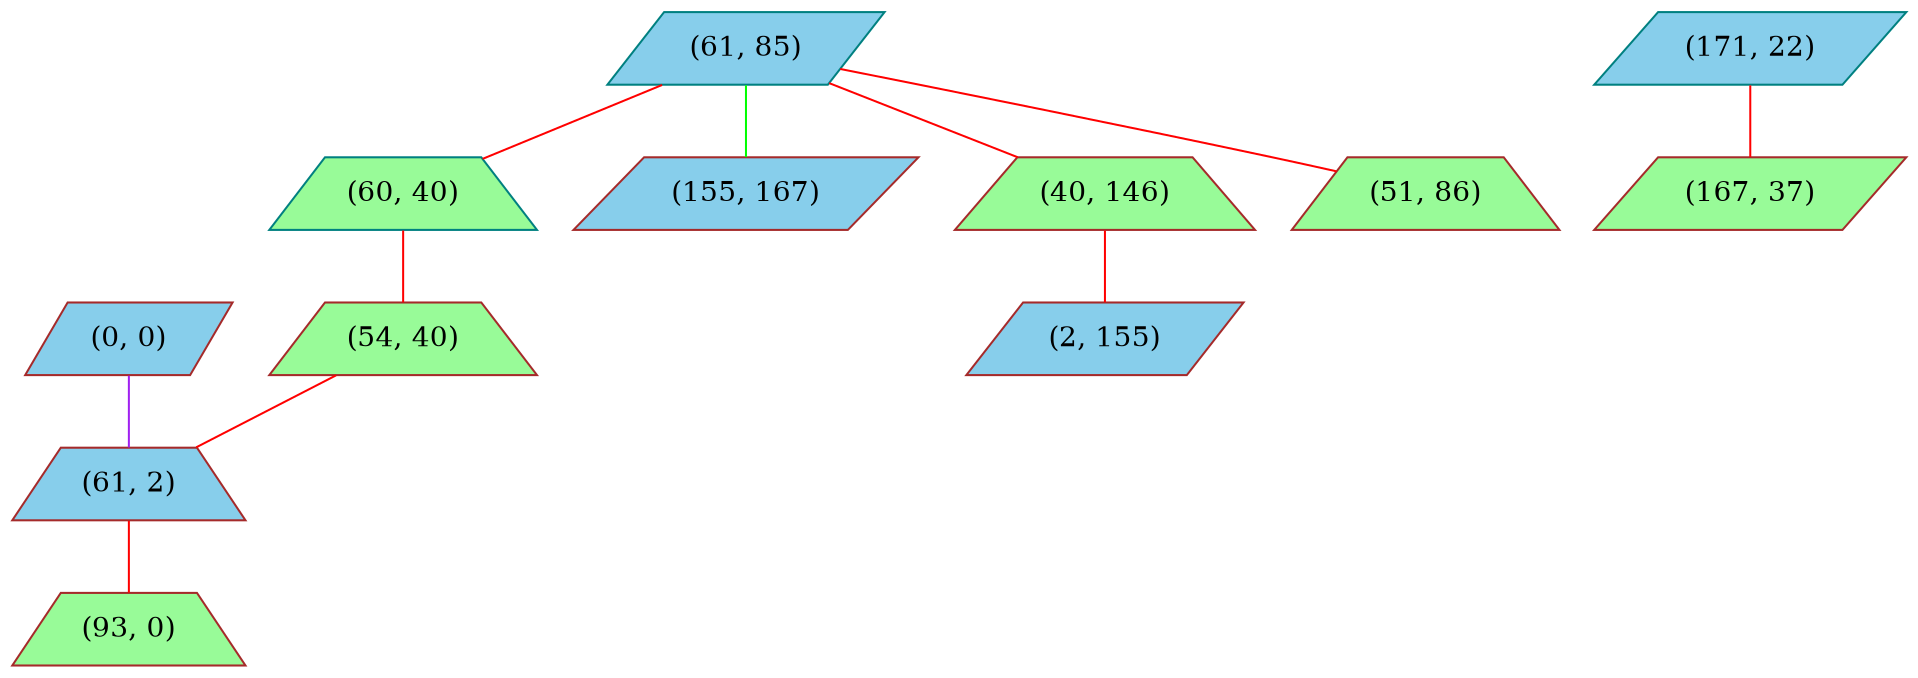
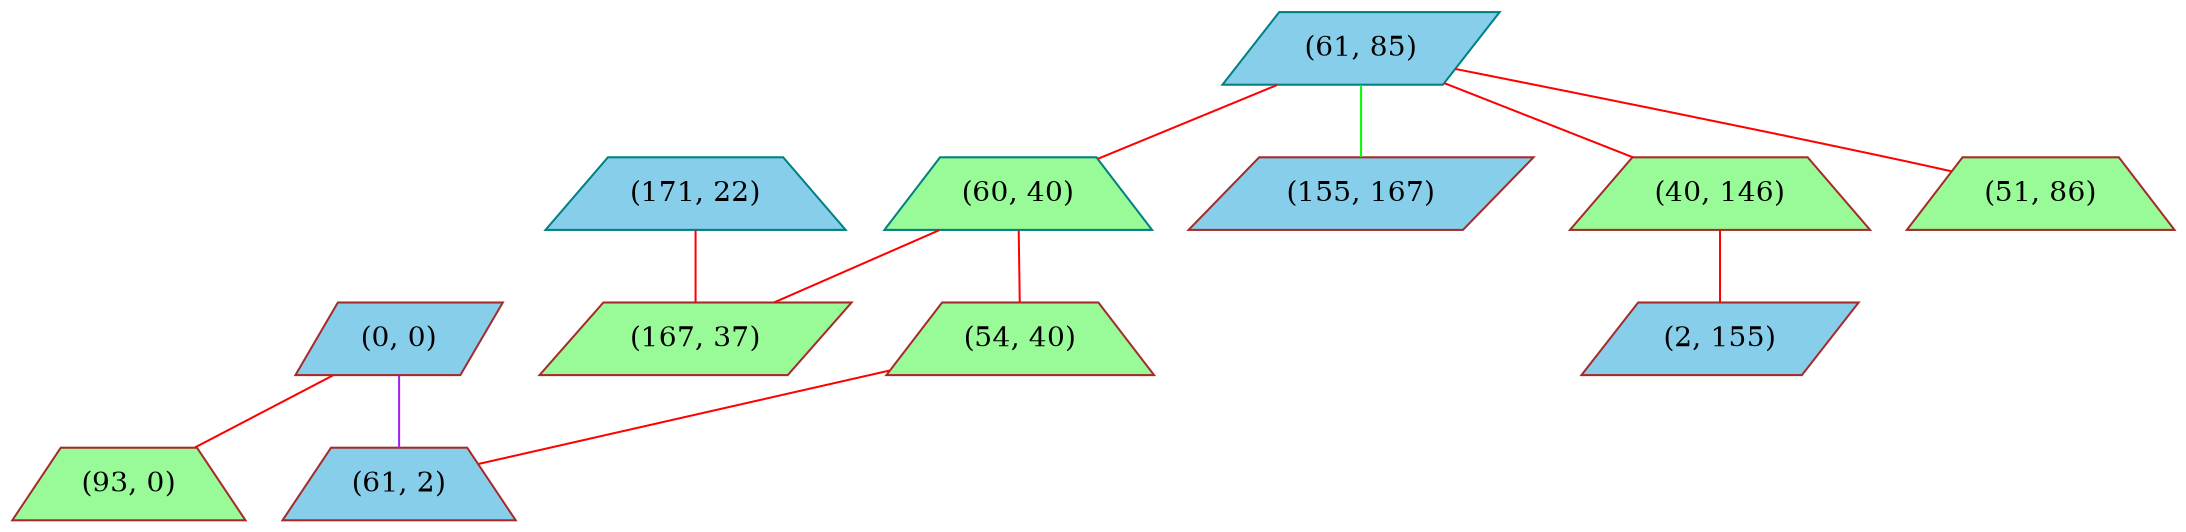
node "(171, 22)": shape parallelogram -> trapezium
edge "(60, 40)" -- "(167, 37)": added
edge "(61, 2)" -- "(93, 0)": now "(0, 0)" -- "(93, 0)"
